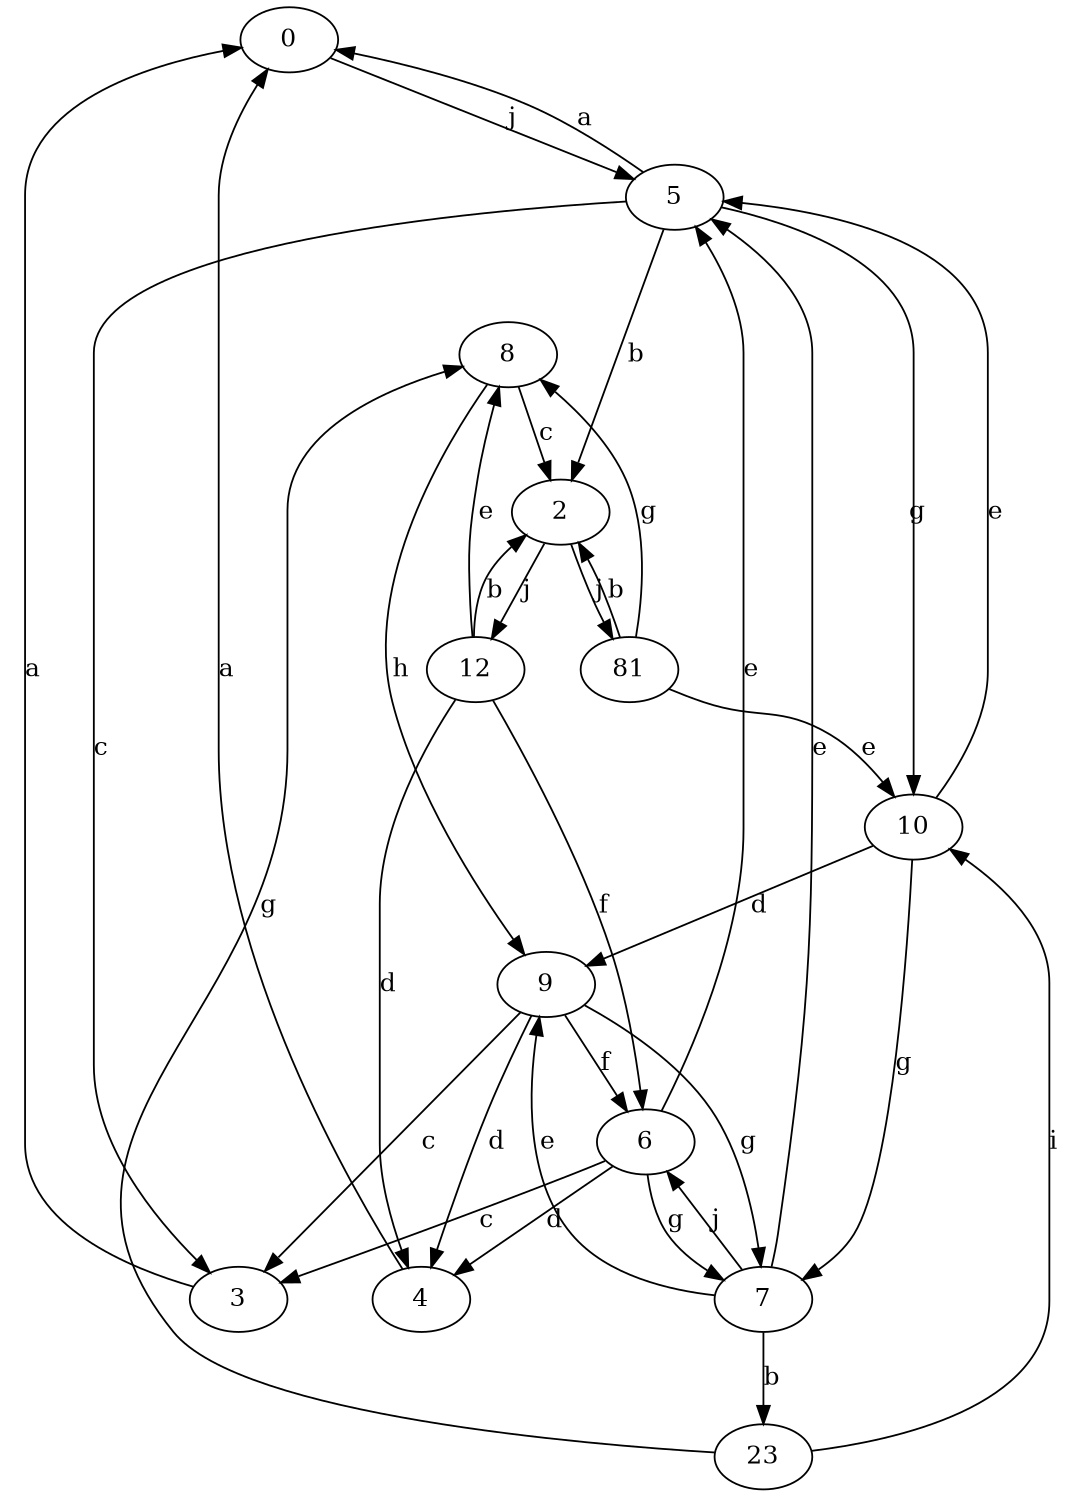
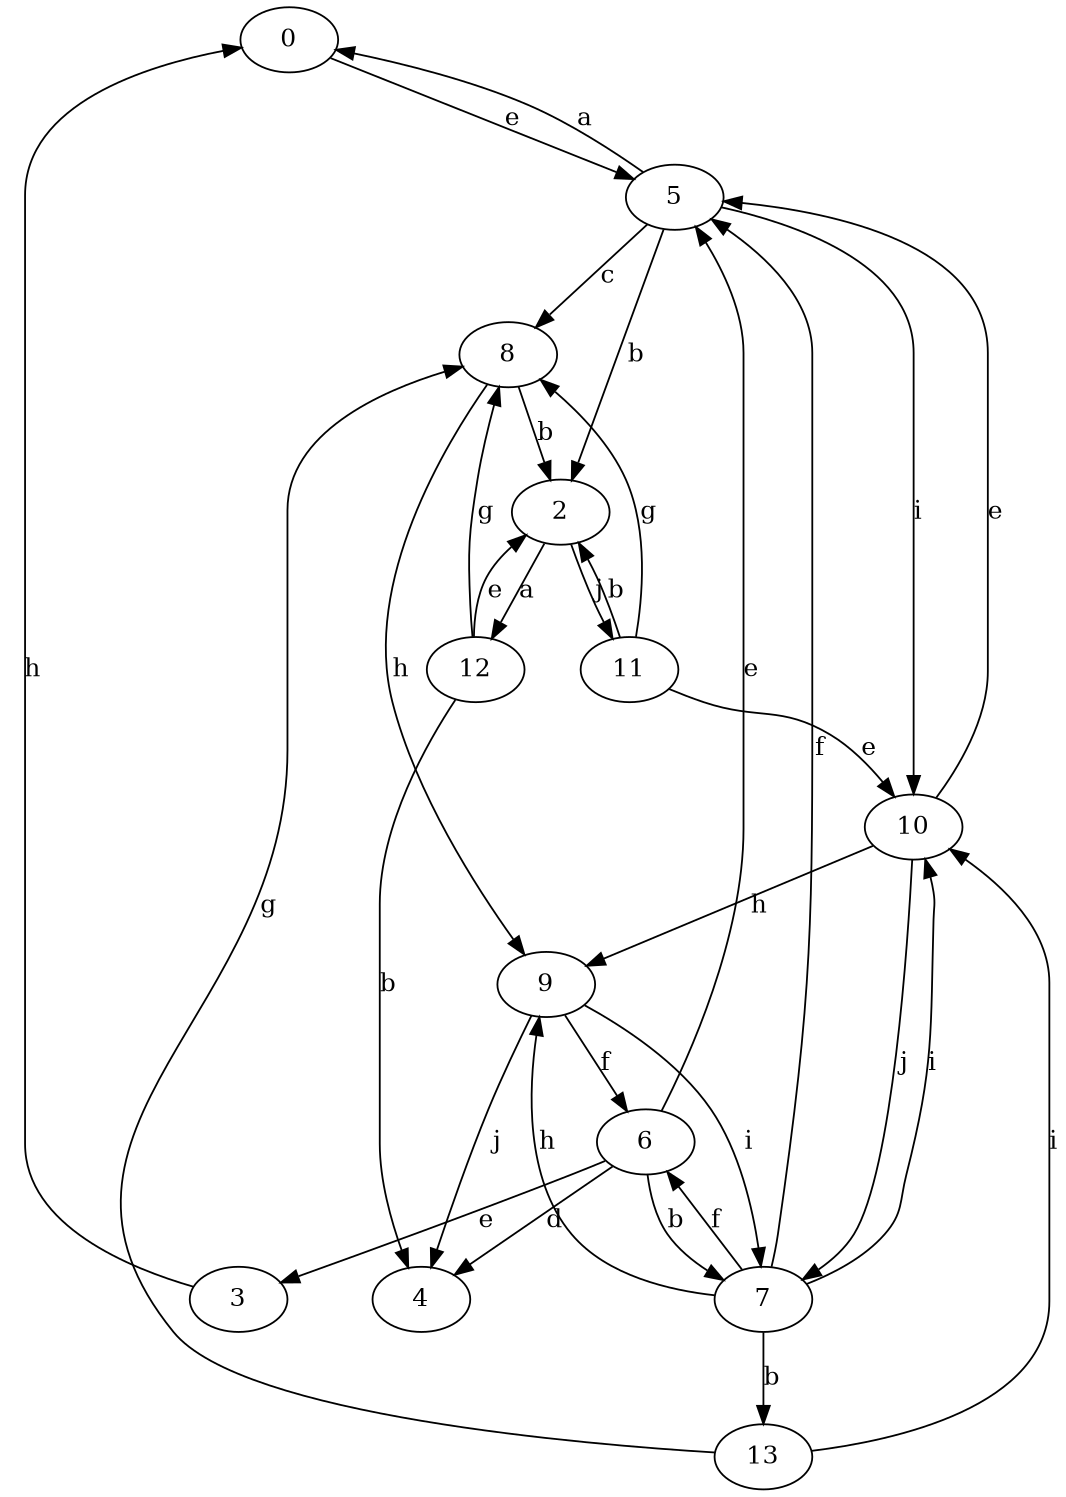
edge "0" -> "5": label "j" -> "e"
edge "8" -> "2": label "c" -> "b"
edge "12" -> "8": label "e" -> "g"
edge "5" -> "10": label "g" -> "i"
edge "5" -> "3": now "5" -> "8"
edge "12" -> "2": label "b" -> "e"
edge "2" -> "12": label "j" -> "a"
edge "3" -> "0": label "a" -> "h"
node "81": label "81" -> "11"
edge "4" -> "0": removed, label "a"
edge "7" -> "5": label "e" -> "f"
edge "12" -> "6": removed, label "f"
edge "10" -> "9": label "d" -> "h"
edge "12" -> "4": label "d" -> "b"
edge "10" -> "7": label "g" -> "j"
edge "7" -> "10": added, label "i"
edge "9" -> "3": removed, label "c"
edge "9" -> "4": label "d" -> "j"
edge "7" -> "9": label "e" -> "h"
edge "9" -> "7": label "g" -> "i"
edge "6" -> "3": label "c" -> "e"
edge "6" -> "7": label "g" -> "b"
edge "7" -> "6": label "j" -> "f"
node "23": label "23" -> "13"
